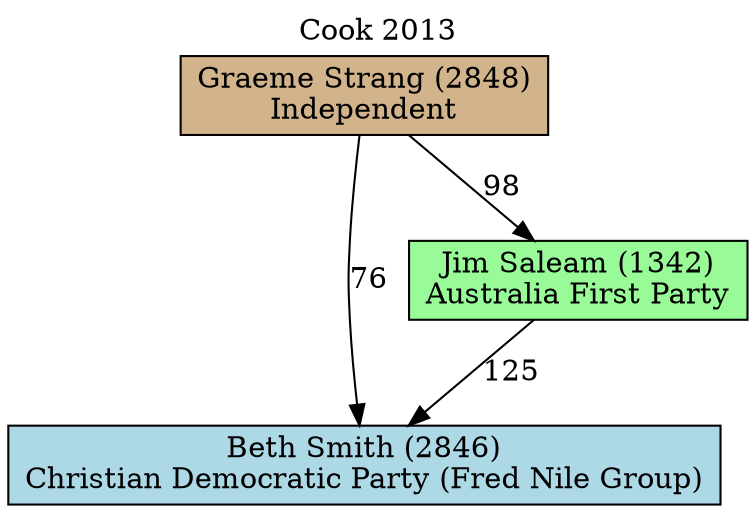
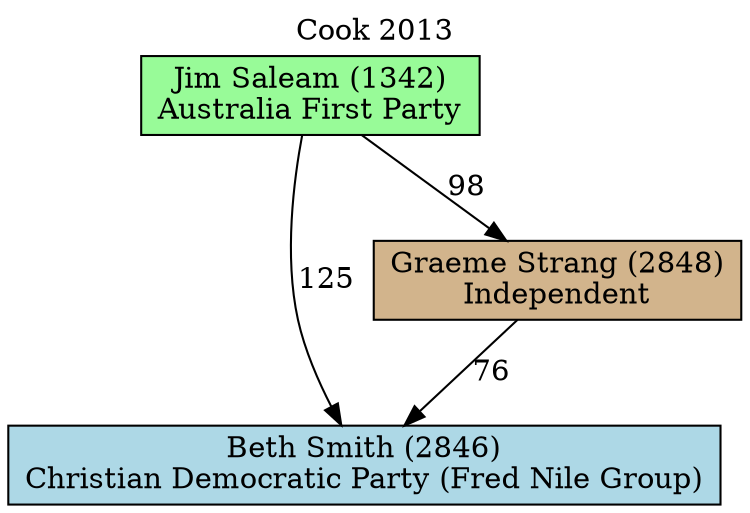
edge "Graeme Strang (2848) Independent" -> "Jim Saleam (1342) Australia First Party": reversed
